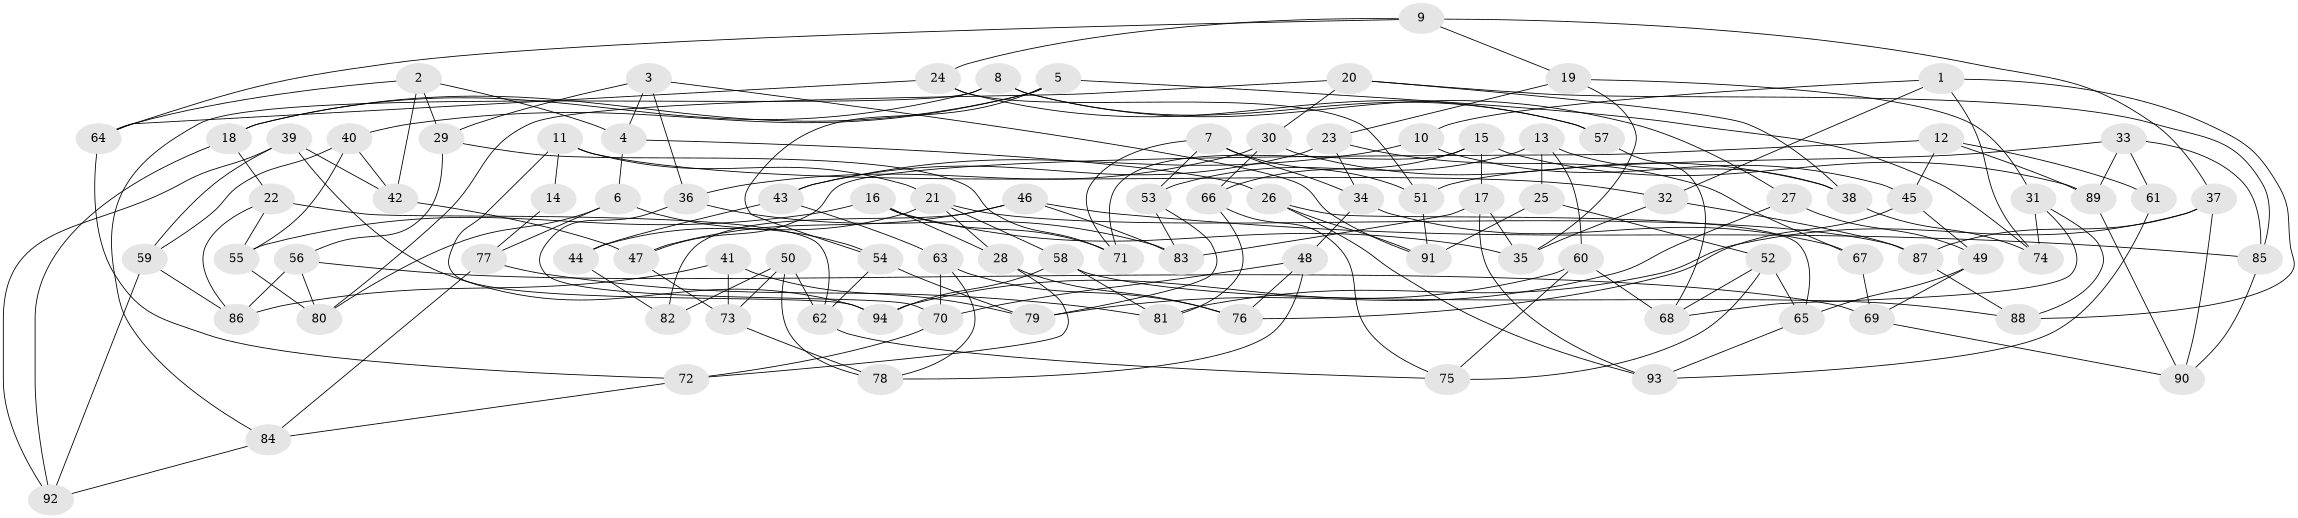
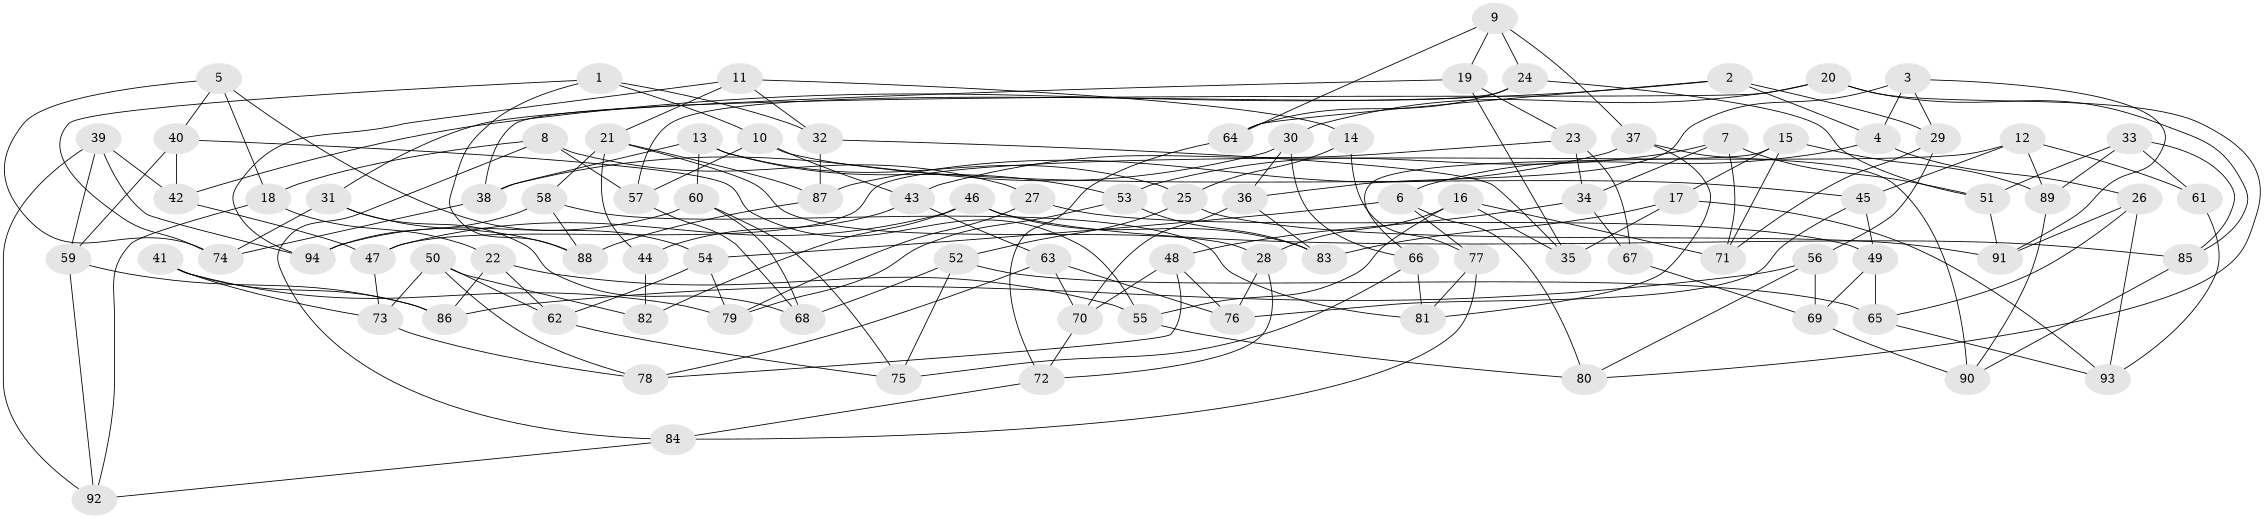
edge "14" -- "25": added
edge "10" -- "57": added
